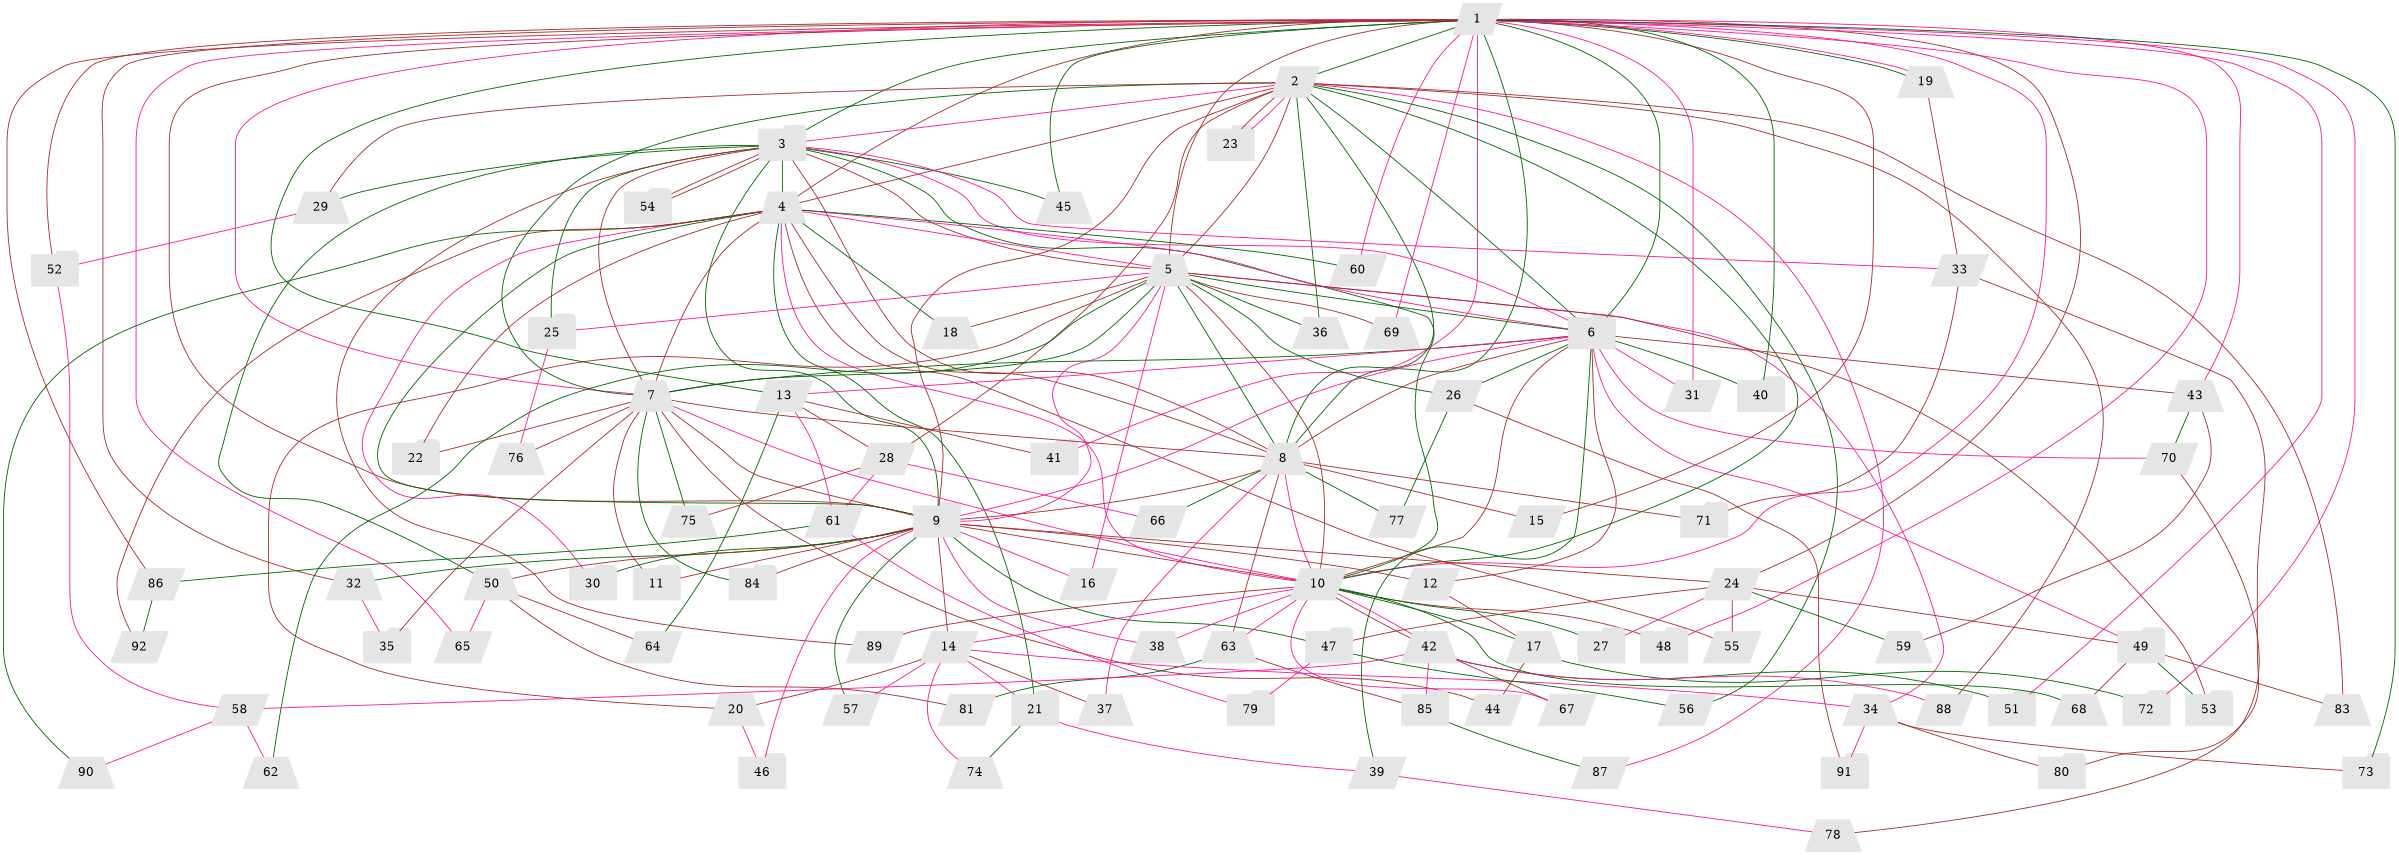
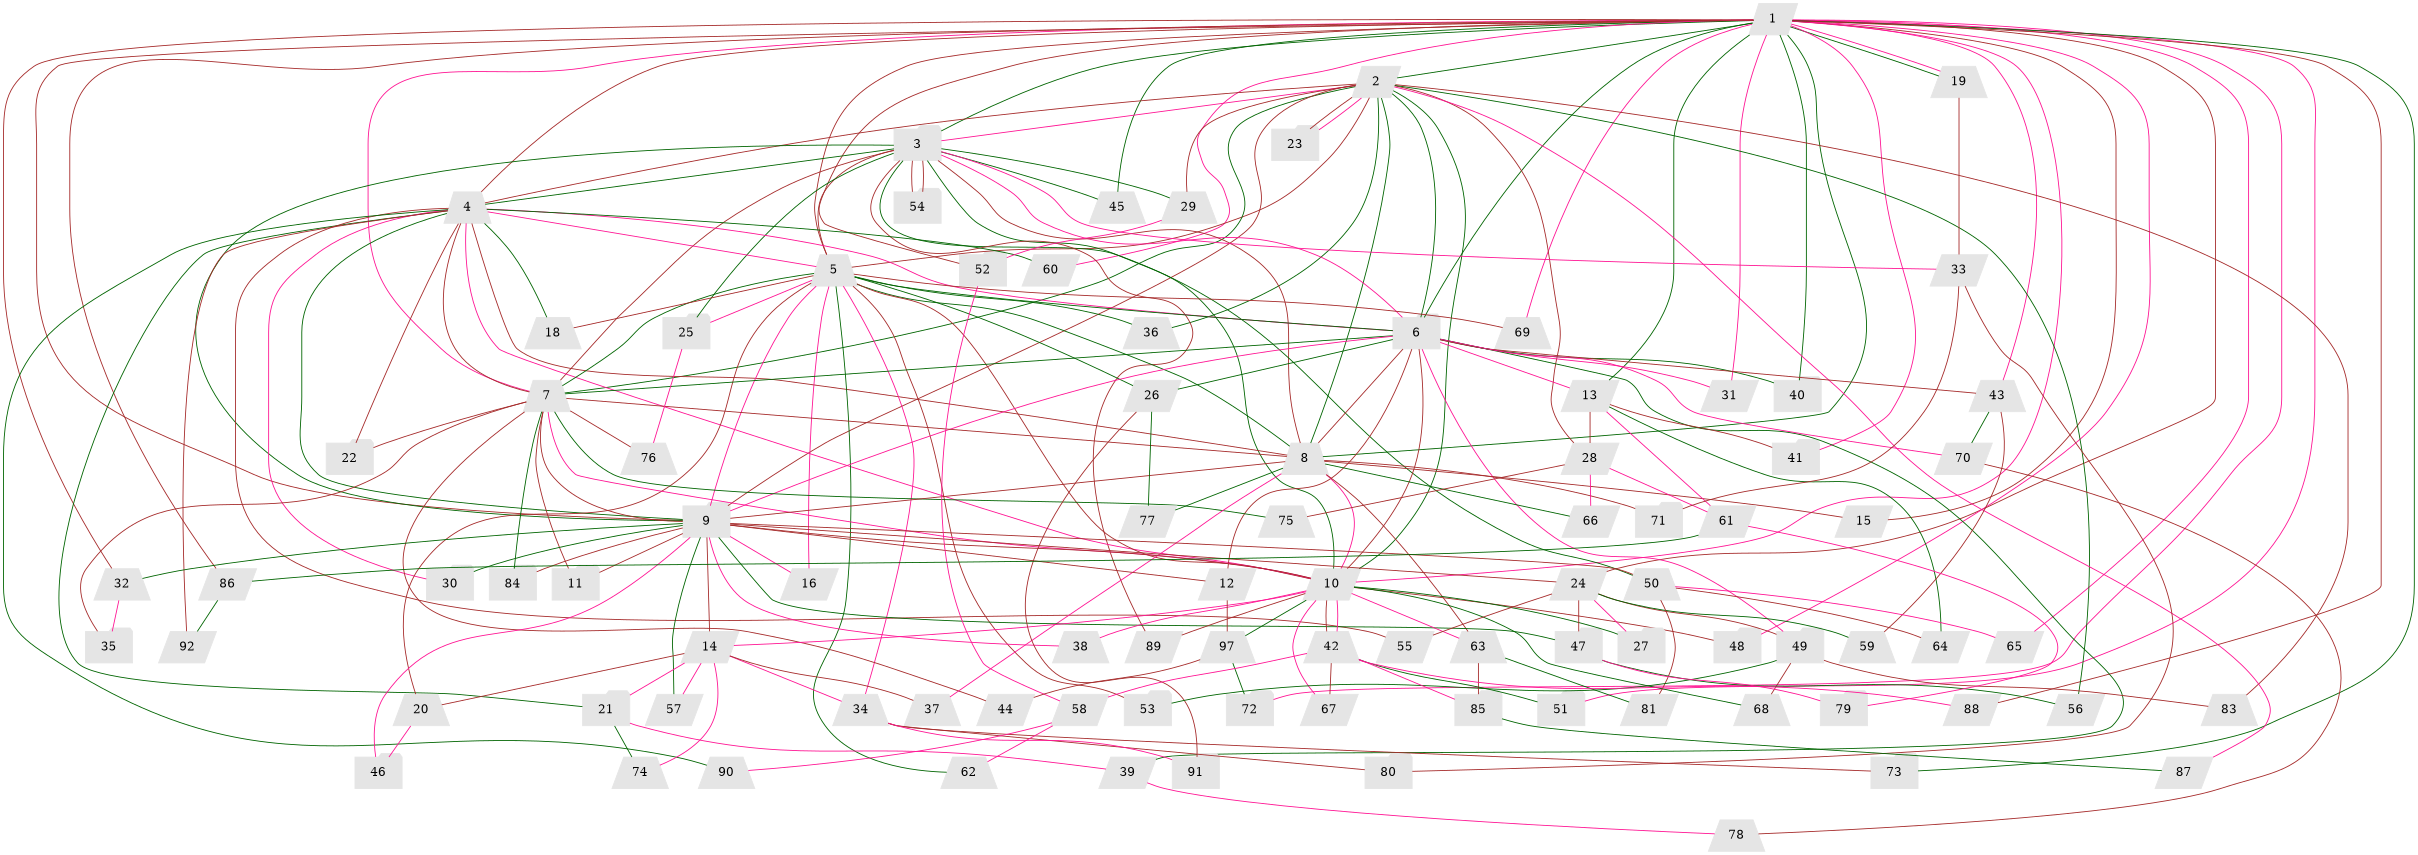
edge "2" -- "88": now "1" -- "88"
node "17": label "17" -> "97"
